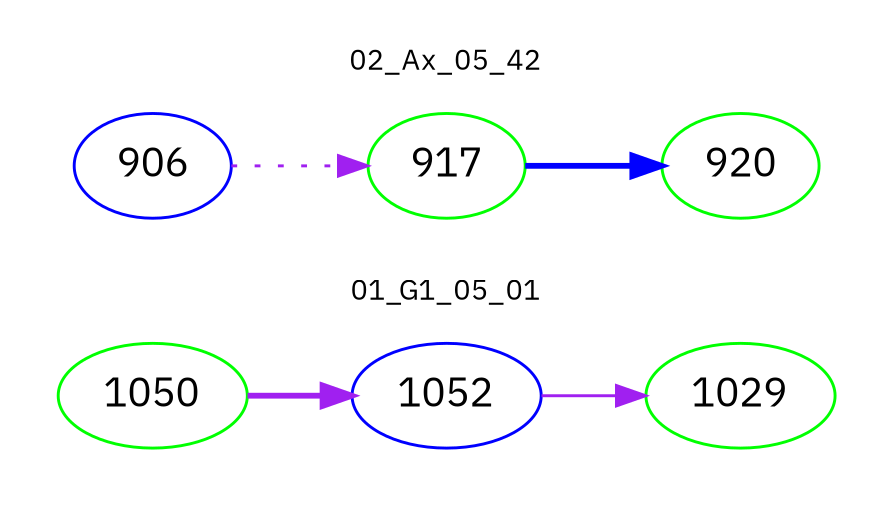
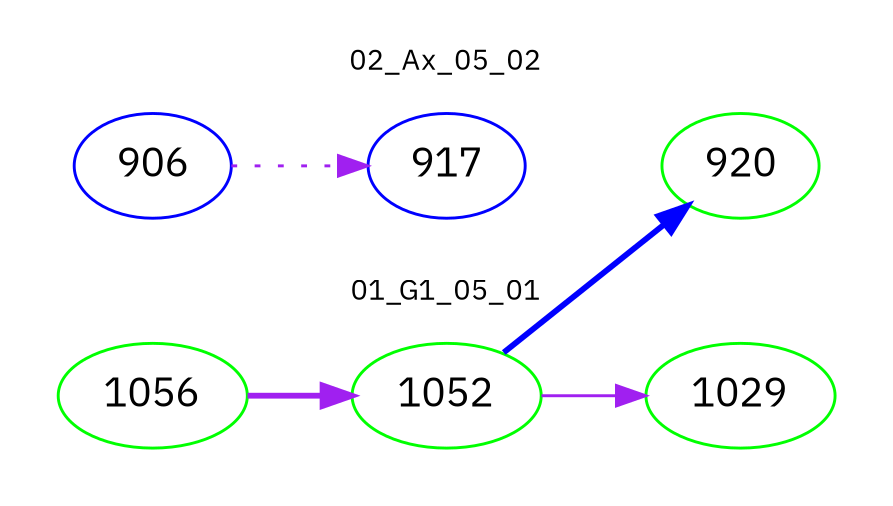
cluster "02_Ax_05_42": label "02_Ax_05_42" -> "02_Ax_05_02"
node "917": color green -> blue
edge "917" -> "920": now "1052" -> "920"
node "1050": label "1050" -> "1056"
node "1052": color blue -> green
